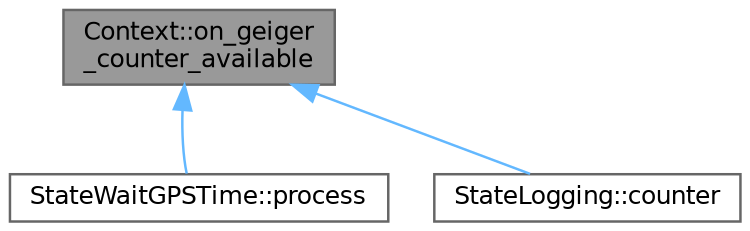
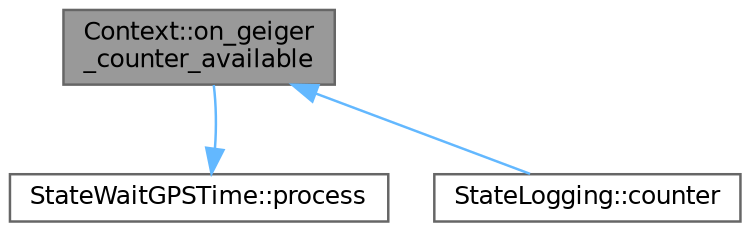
edge "StateWaitGPSTime::process" -> "Context::on_geiger _counter_available": reversed
